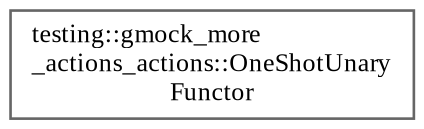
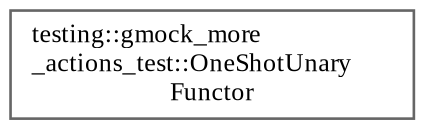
node "testing::gmock_more _actions_actions::OneShotUnary Functor": label "testing::gmock_more _actions_actions::OneShotUnary Functor" -> "testing::gmock_more _actions_test::OneShotUnary Functor"
